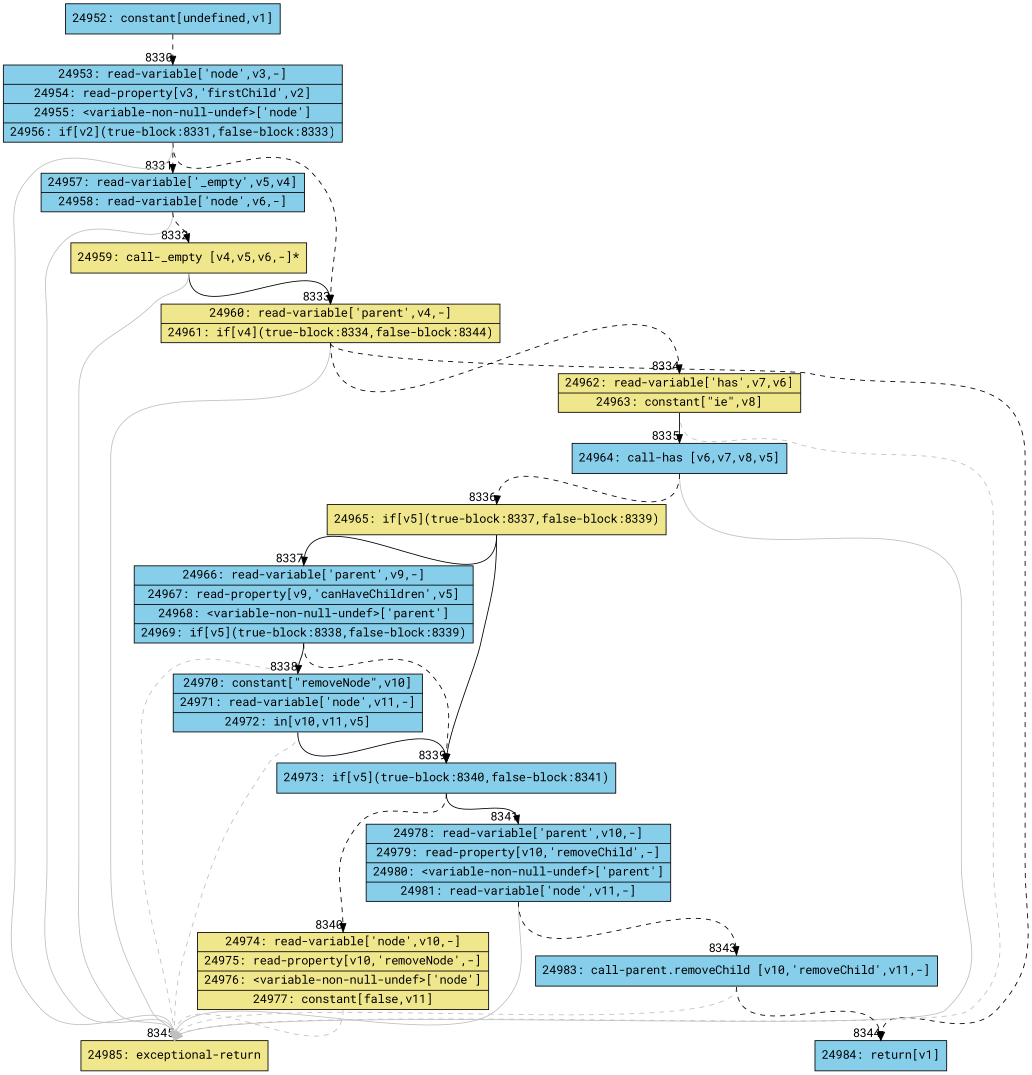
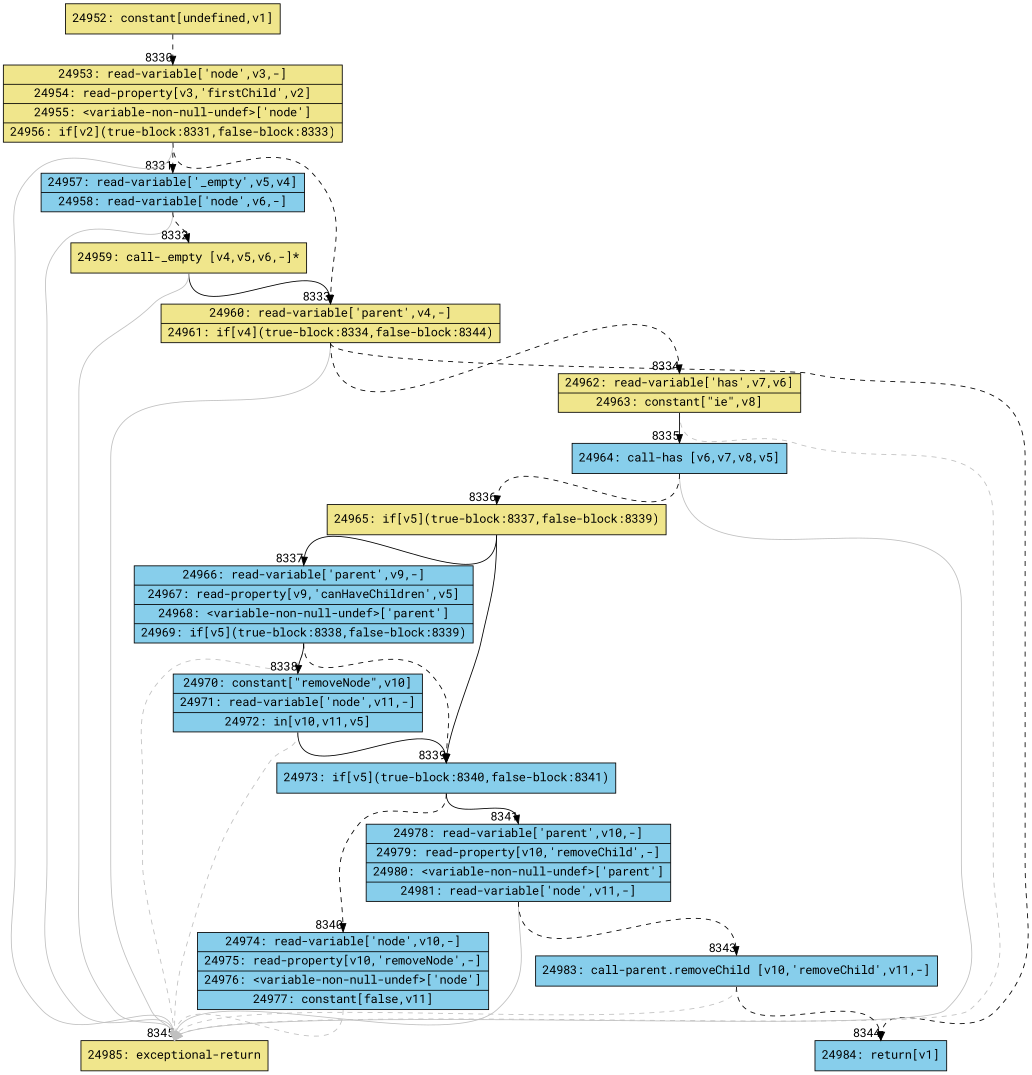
node "24952: constant[undefined,v1]": fillcolor skyblue -> khaki
node "24953: read-variable['node',v3,-]": fillcolor skyblue -> khaki
node "24974: read-variable['node',v10,-]": fillcolor khaki -> skyblue
